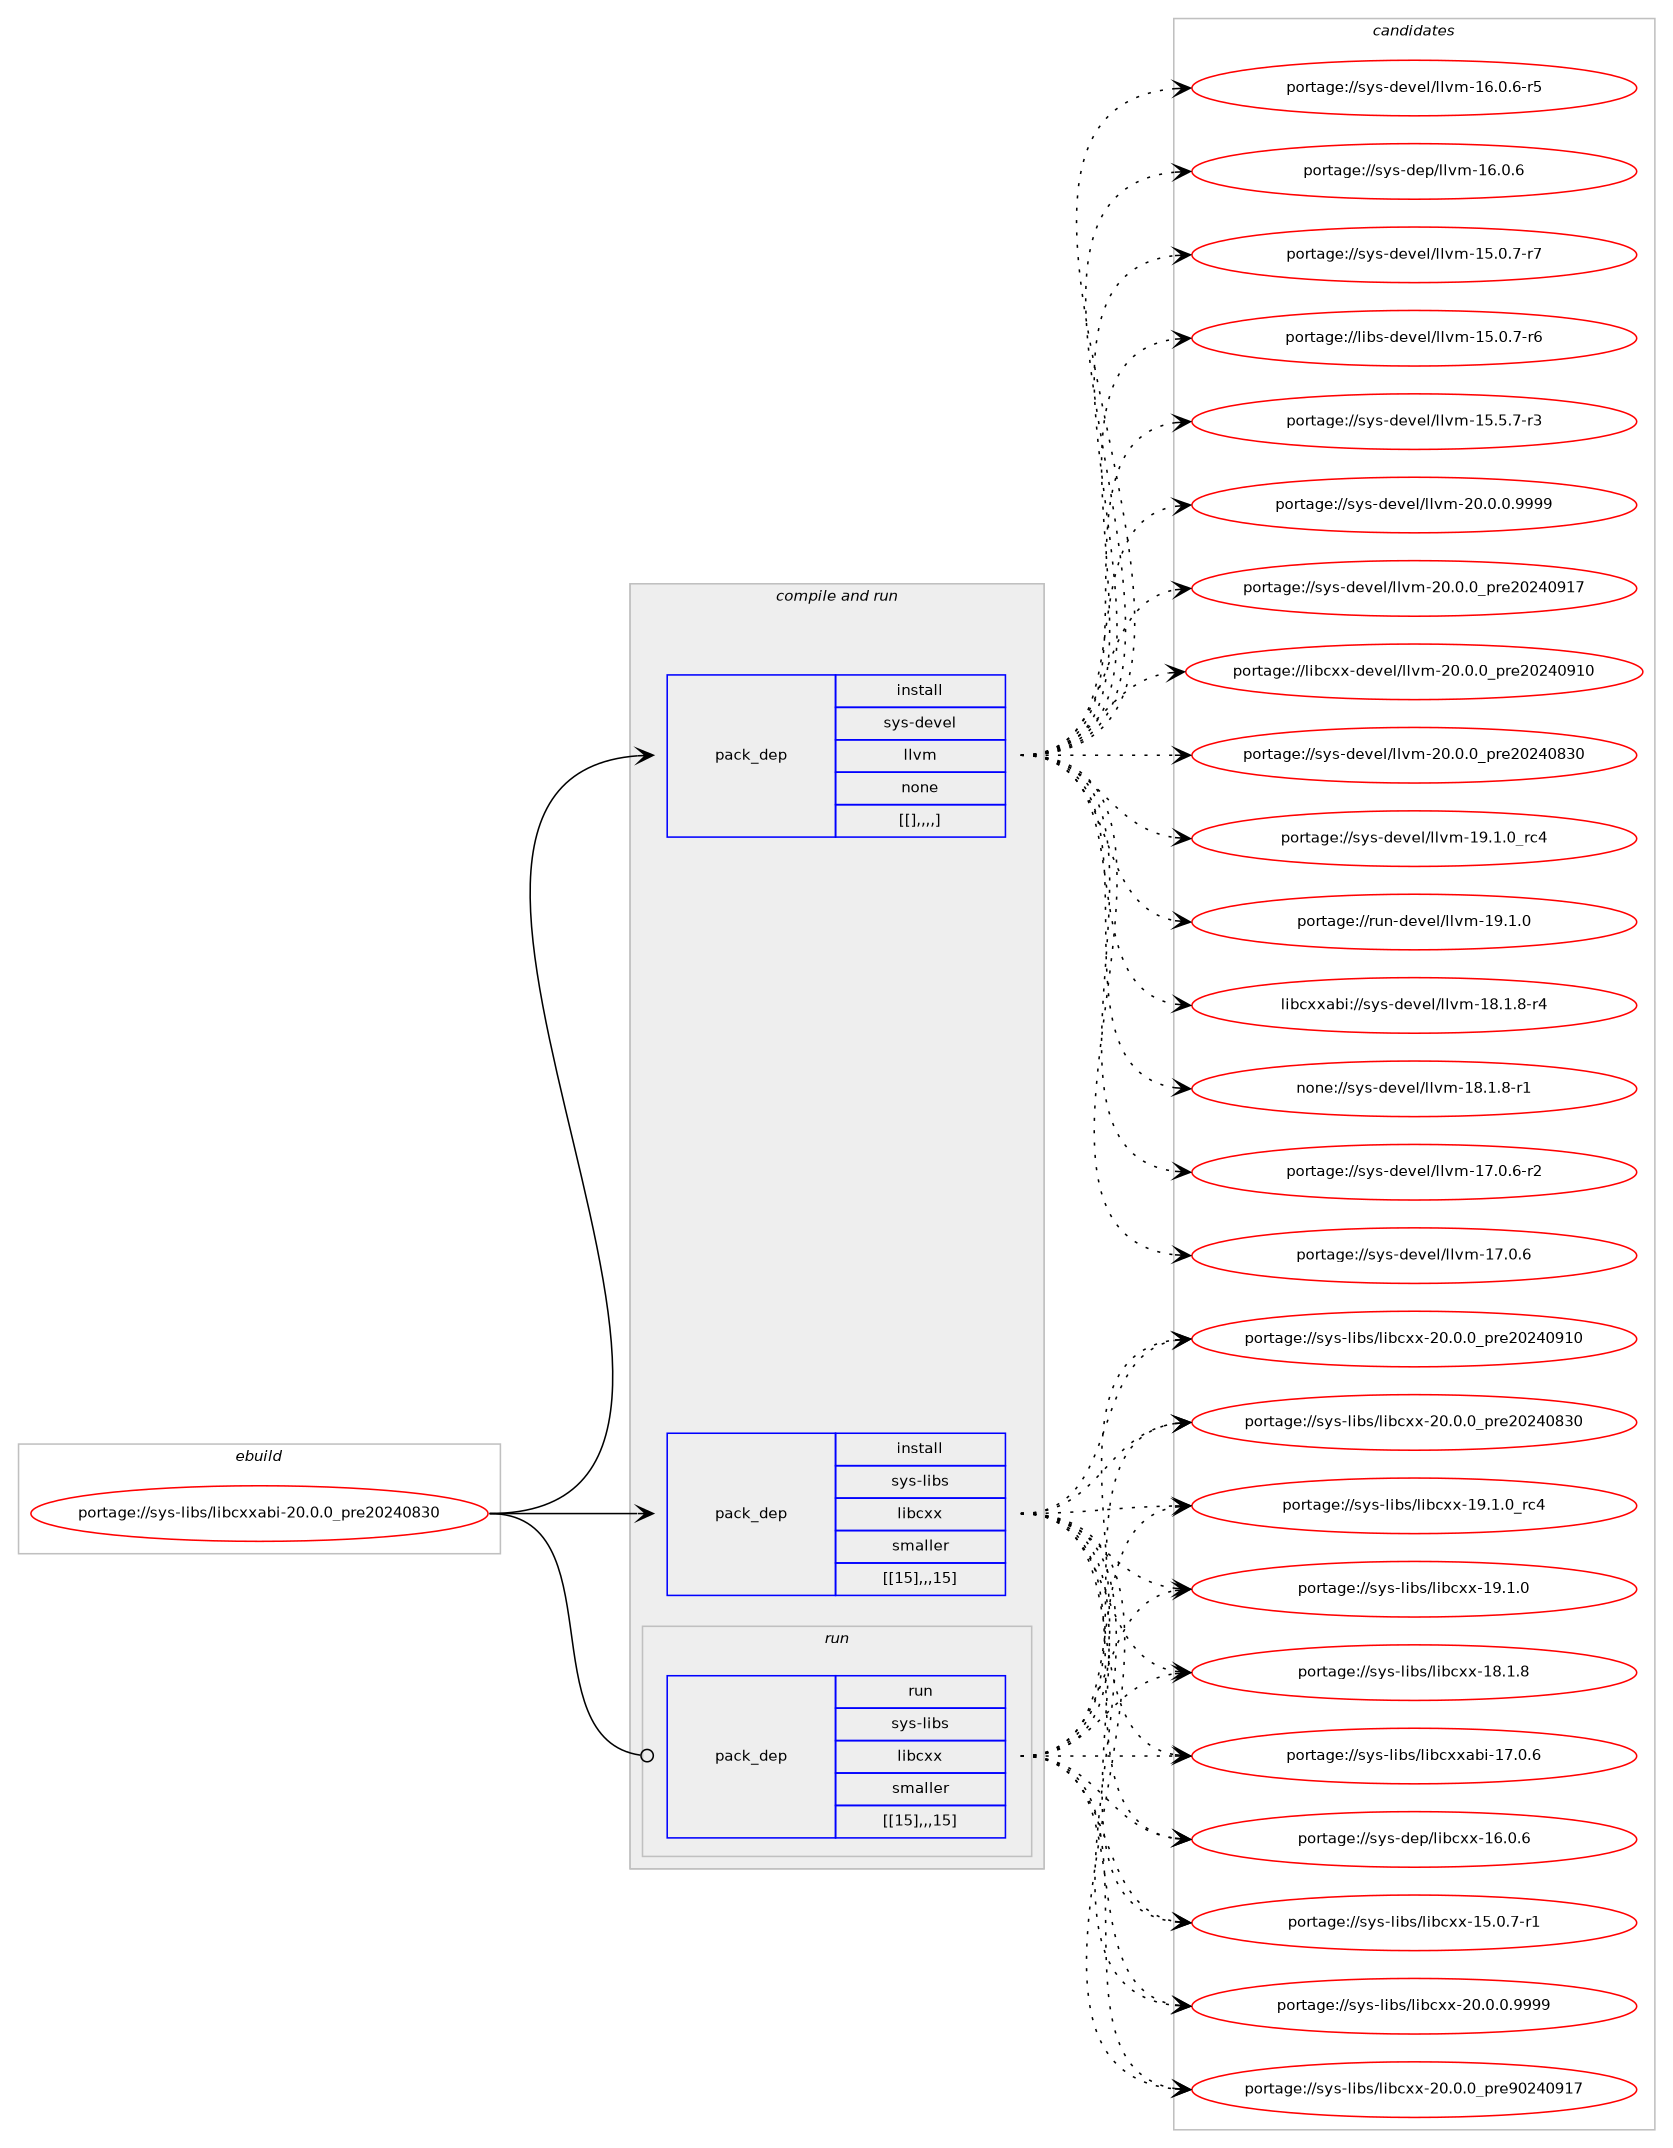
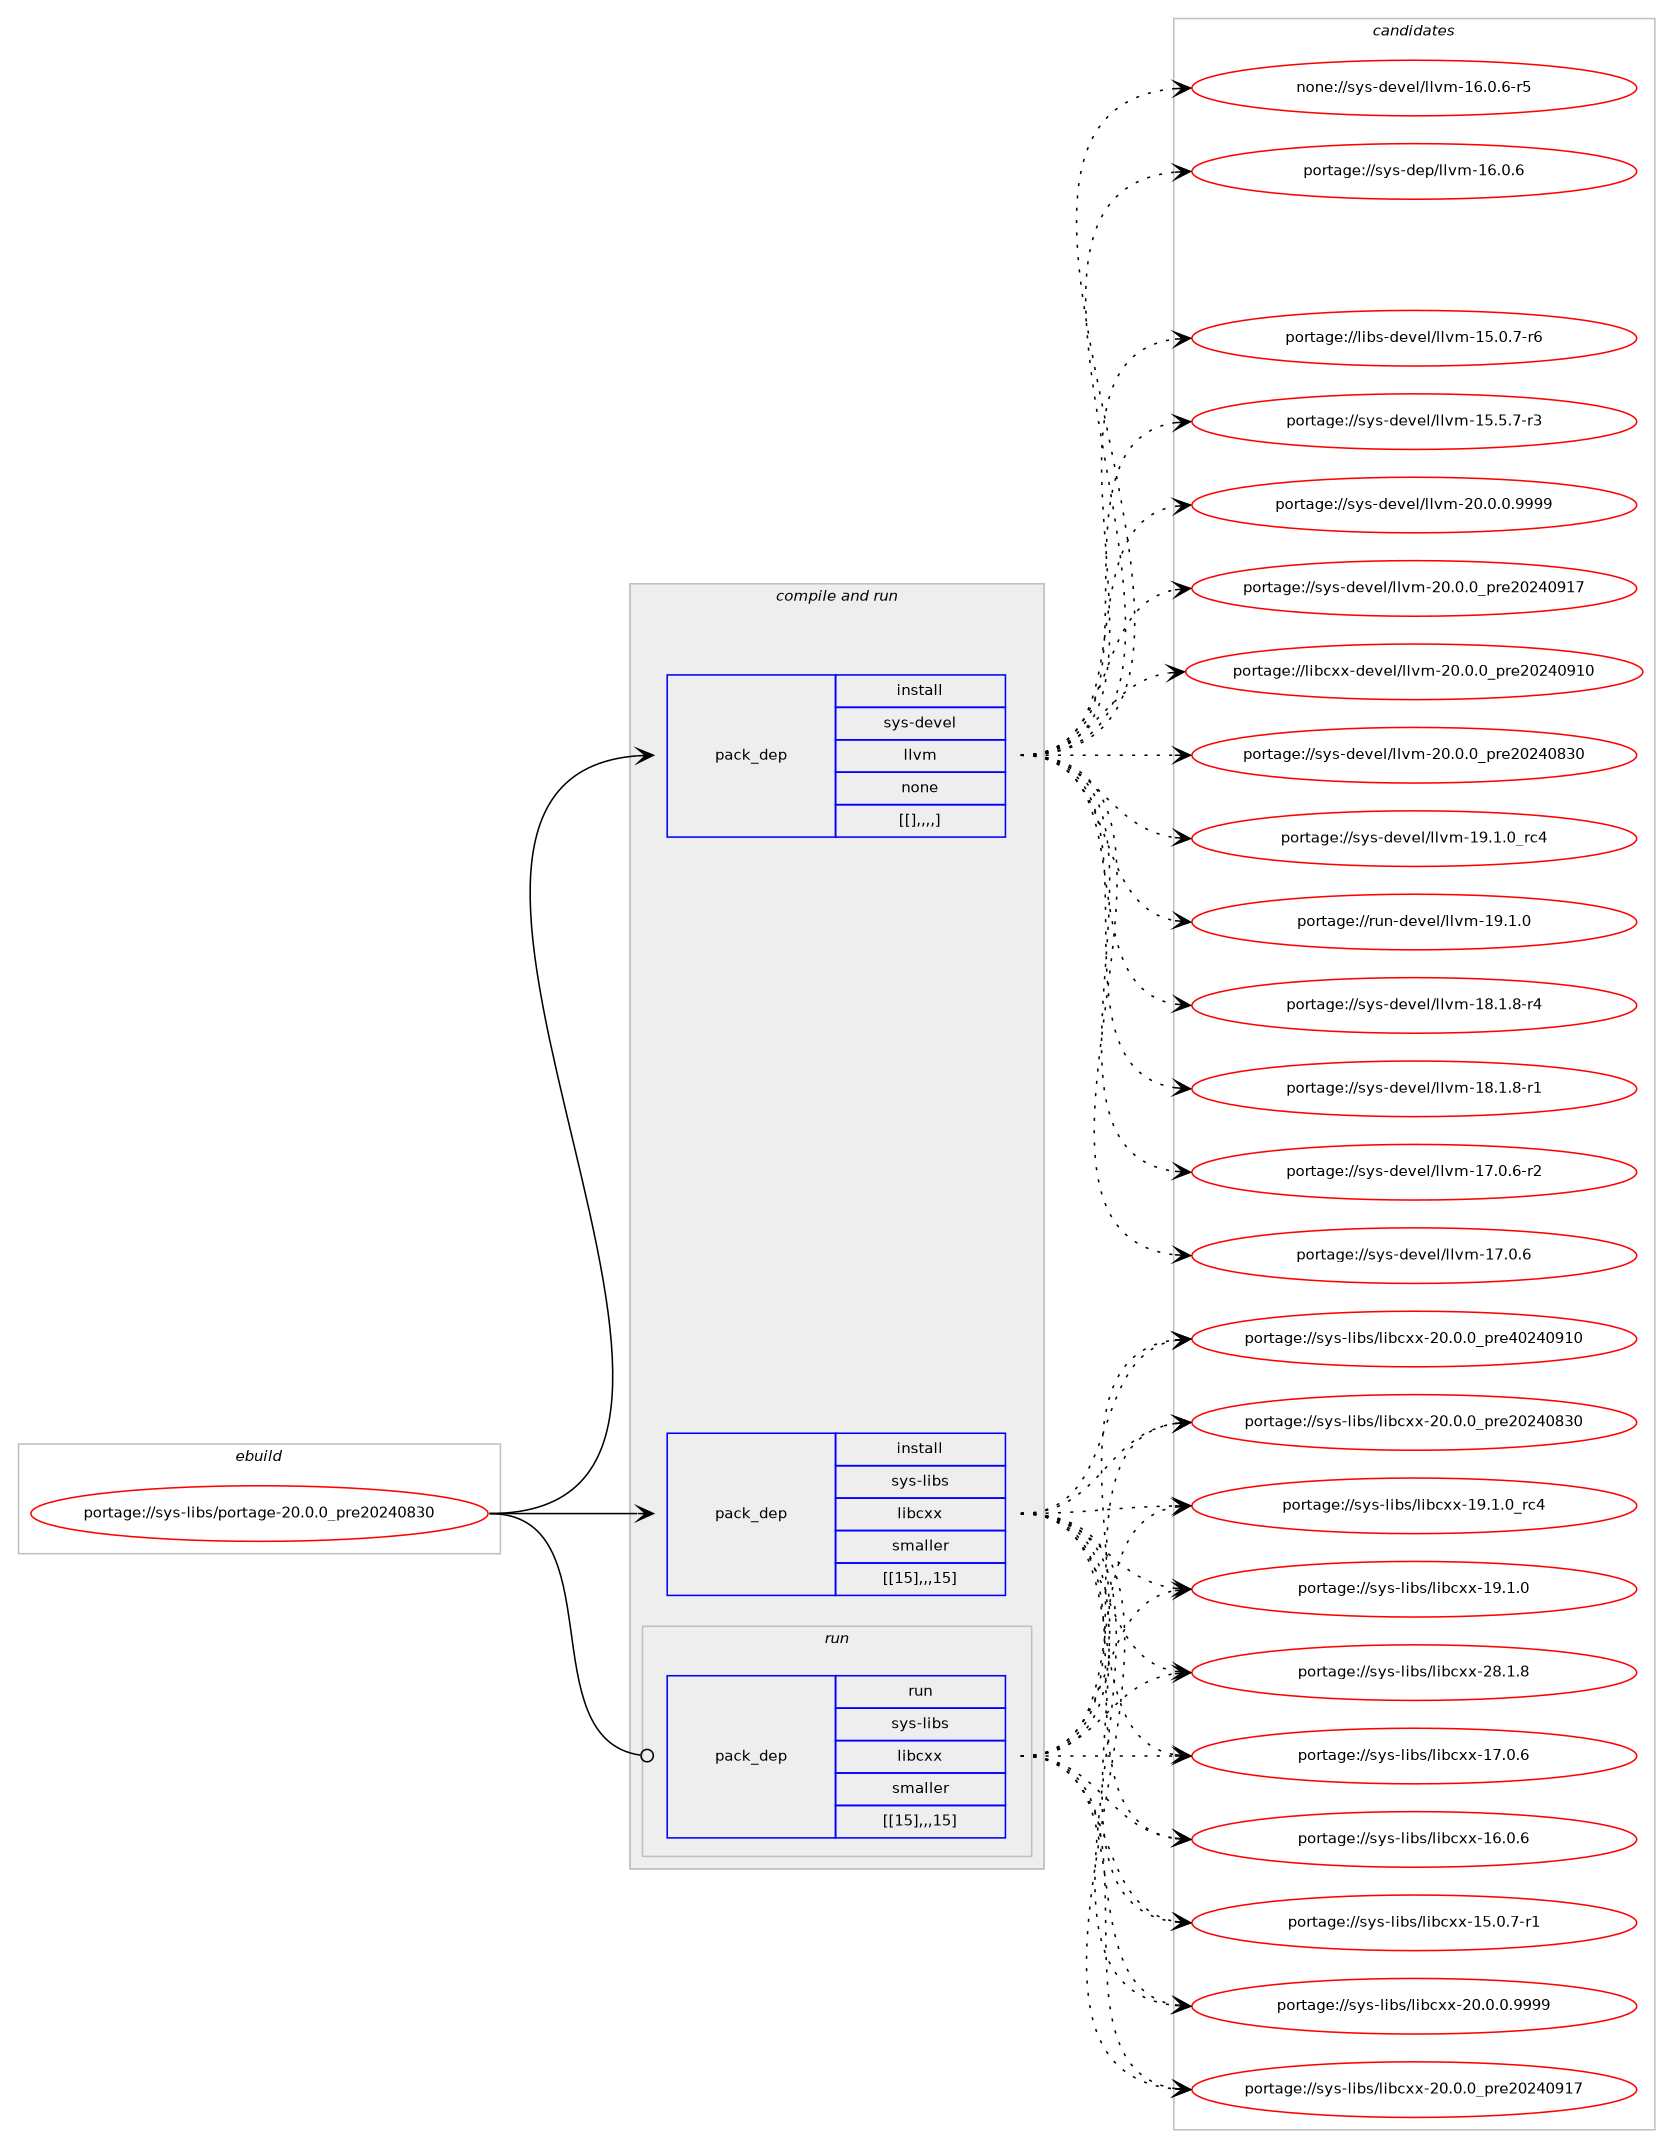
node "portage://sys-devel/llvm-16.0.6-r5": label "portage://sys-devel/llvm-16.0.6-r5" -> "none://sys-devel/llvm-16.0.6-r5"
node "portage://sys-devel/llvm-15.0.7-r7": removed
node "libcxxabi://sys-devel/llvm-18.1.8-r4": label "libcxxabi://sys-devel/llvm-18.1.8-r4" -> "portage://sys-devel/llvm-18.1.8-r4"
node "none://sys-devel/llvm-18.1.8-r1": label "none://sys-devel/llvm-18.1.8-r1" -> "portage://sys-devel/llvm-18.1.8-r1"
node "portage://sys-libs/libcxx-20.0.0_pre20240910": label "portage://sys-libs/libcxx-20.0.0_pre20240910" -> "portage://sys-libs/libcxx-20.0.0_pre40240910"
node "portage://sys-libs/libcxxabi-20.0.0_pre20240830": label "portage://sys-libs/libcxxabi-20.0.0_pre20240830" -> "portage://sys-libs/portage-20.0.0_pre20240830"
node "portage://sys-libs/libcxx-18.1.8": label "portage://sys-libs/libcxx-18.1.8" -> "portage://sys-libs/libcxx-28.1.8"
node "portage://sys-libs/libcxxabi-17.0.6": label "portage://sys-libs/libcxxabi-17.0.6" -> "portage://sys-libs/libcxx-17.0.6"
node "portage://sys-dep/libcxx-16.0.6": label "portage://sys-dep/libcxx-16.0.6" -> "portage://sys-libs/libcxx-16.0.6"
node "portage://sys-libs/libcxx-20.0.0_pre90240917": label "portage://sys-libs/libcxx-20.0.0_pre90240917" -> "portage://sys-libs/libcxx-20.0.0_pre20240917"
